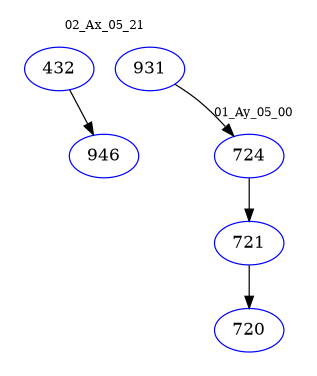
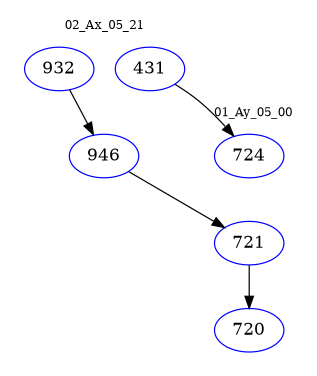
node "432": label "432" -> "932"
node "931": label "931" -> "431"
edge "724" -> "721": now "946" -> "721"
